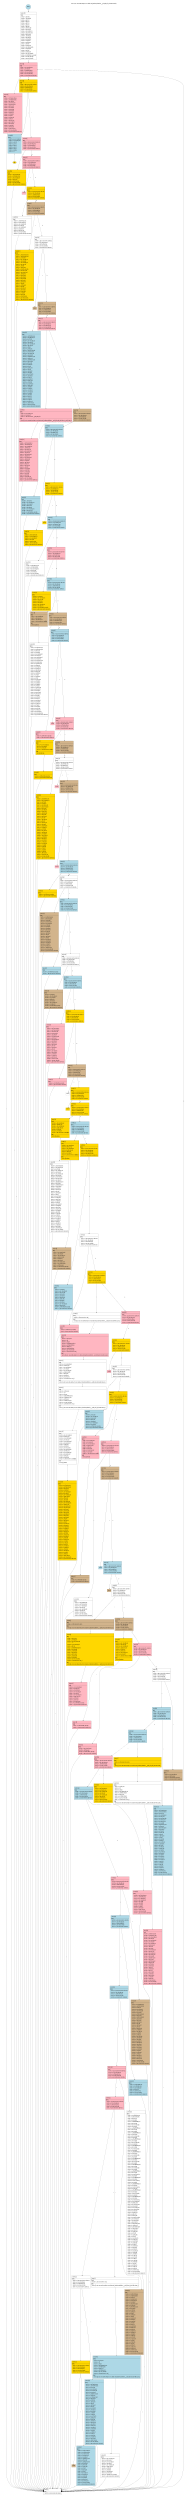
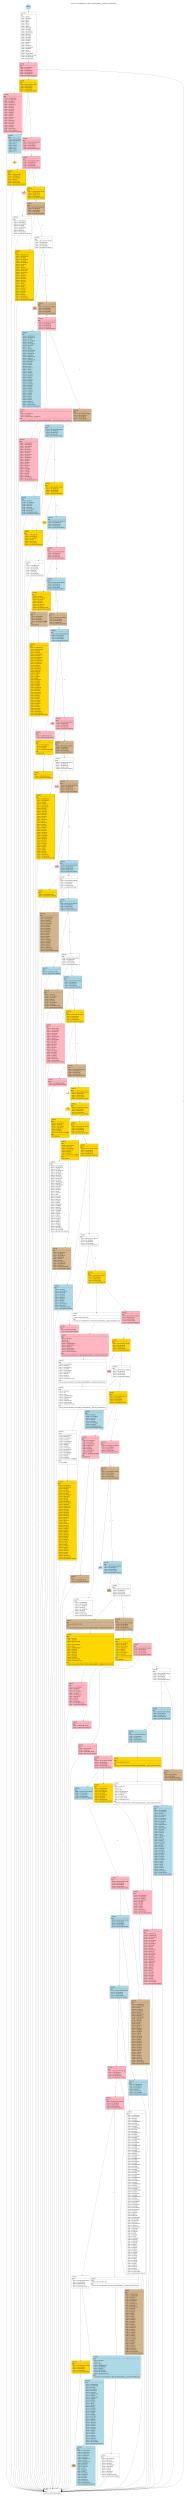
node "0x402128 [165]": fillcolor white -> gold
node "0x401bdb [28]": fillcolor lightblue -> gold
